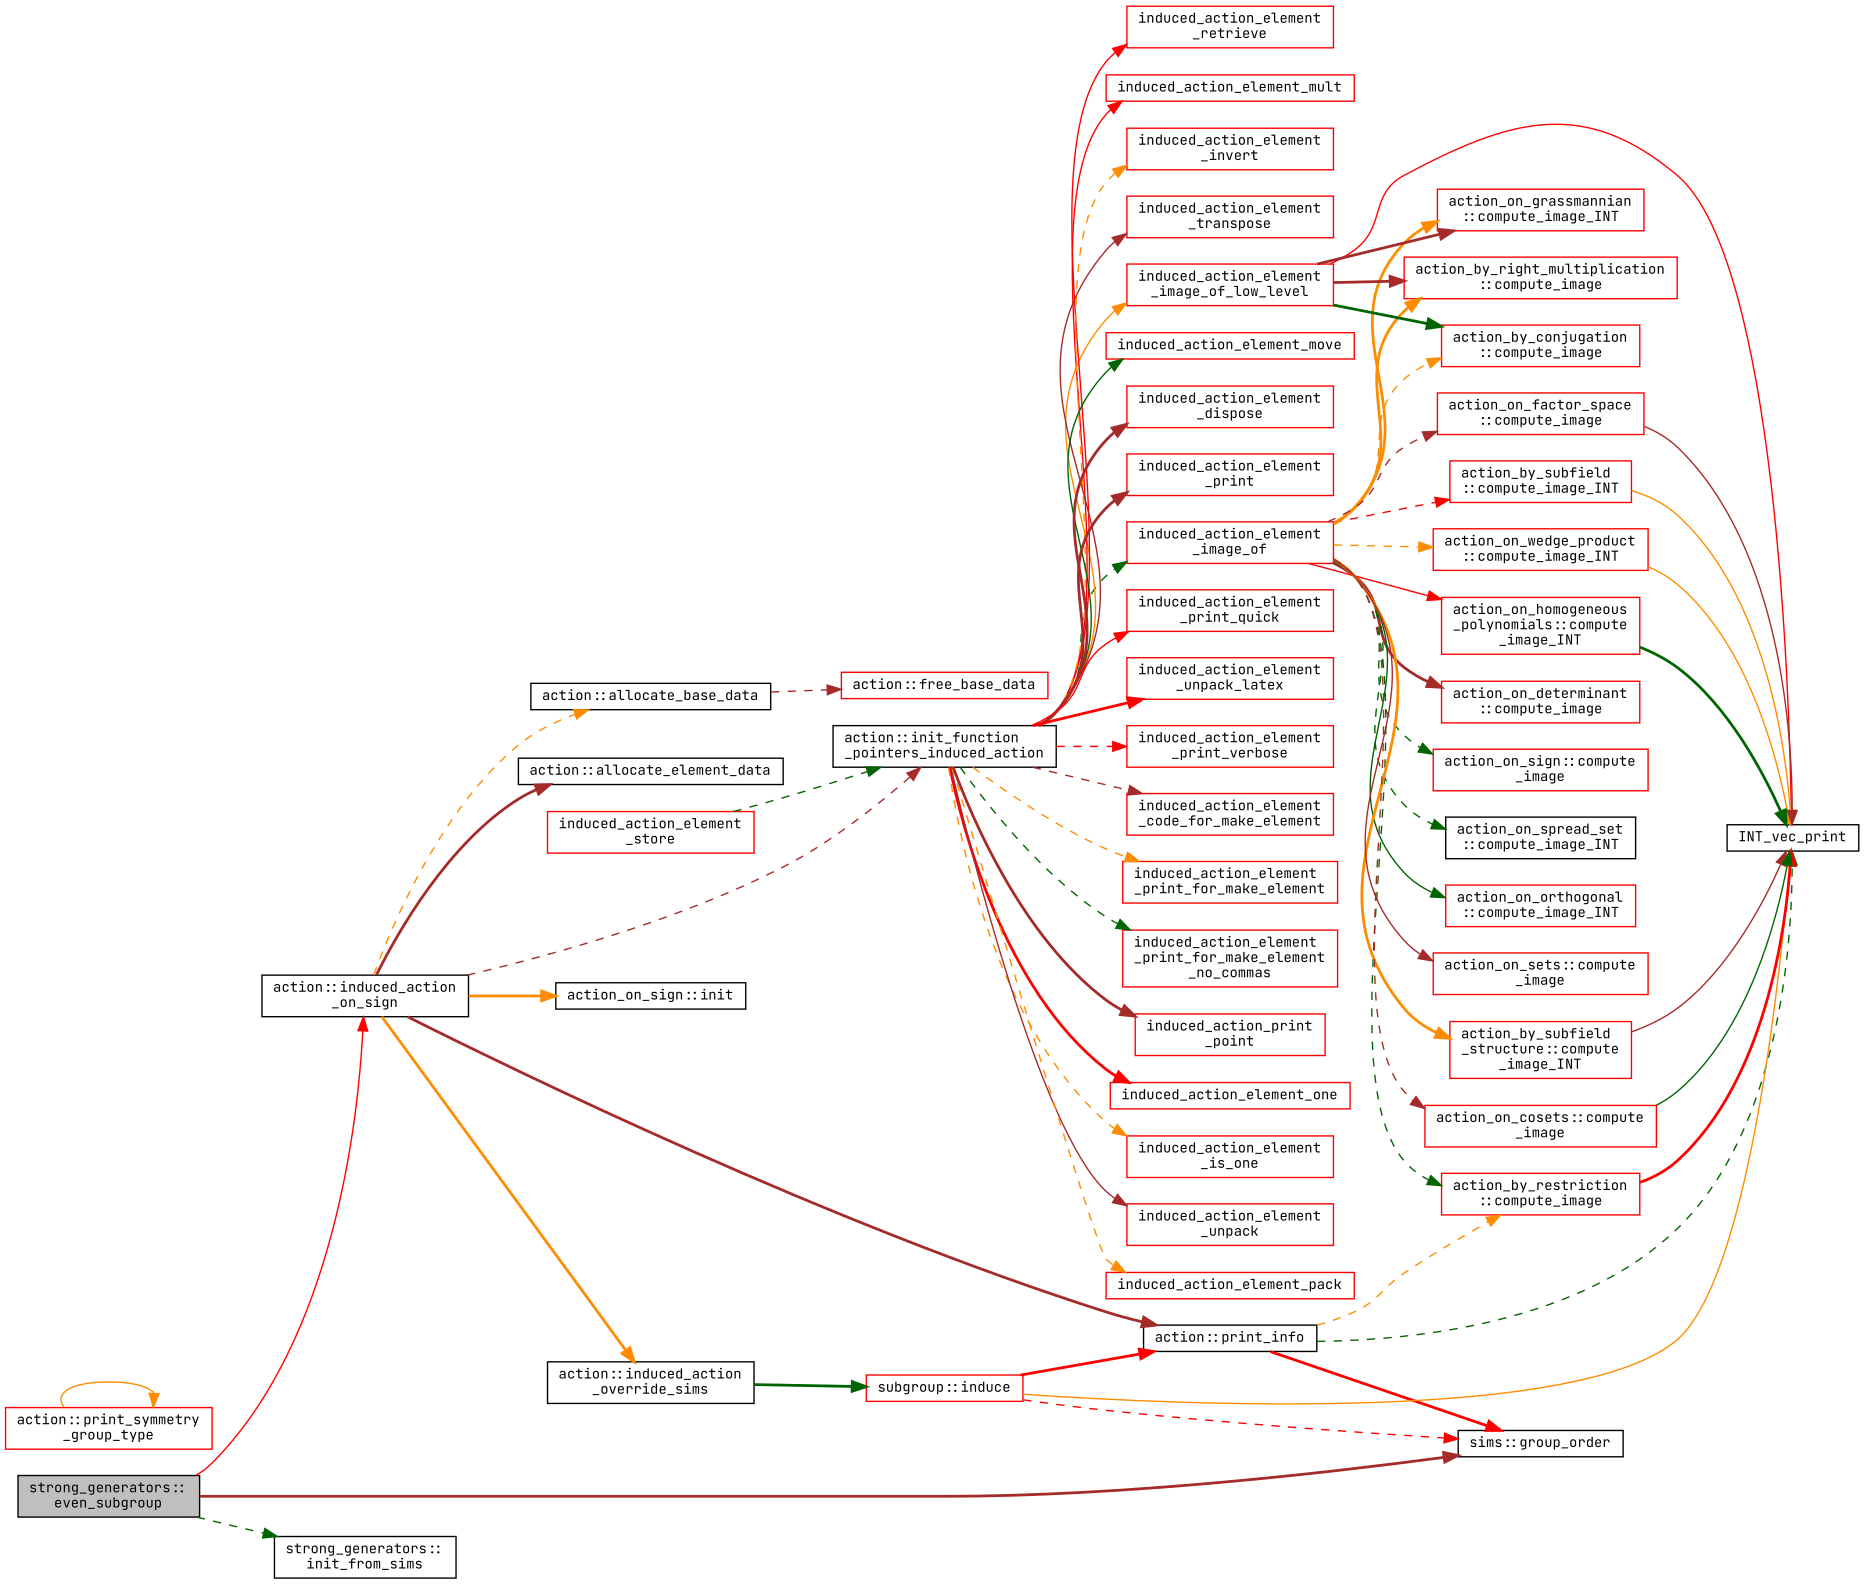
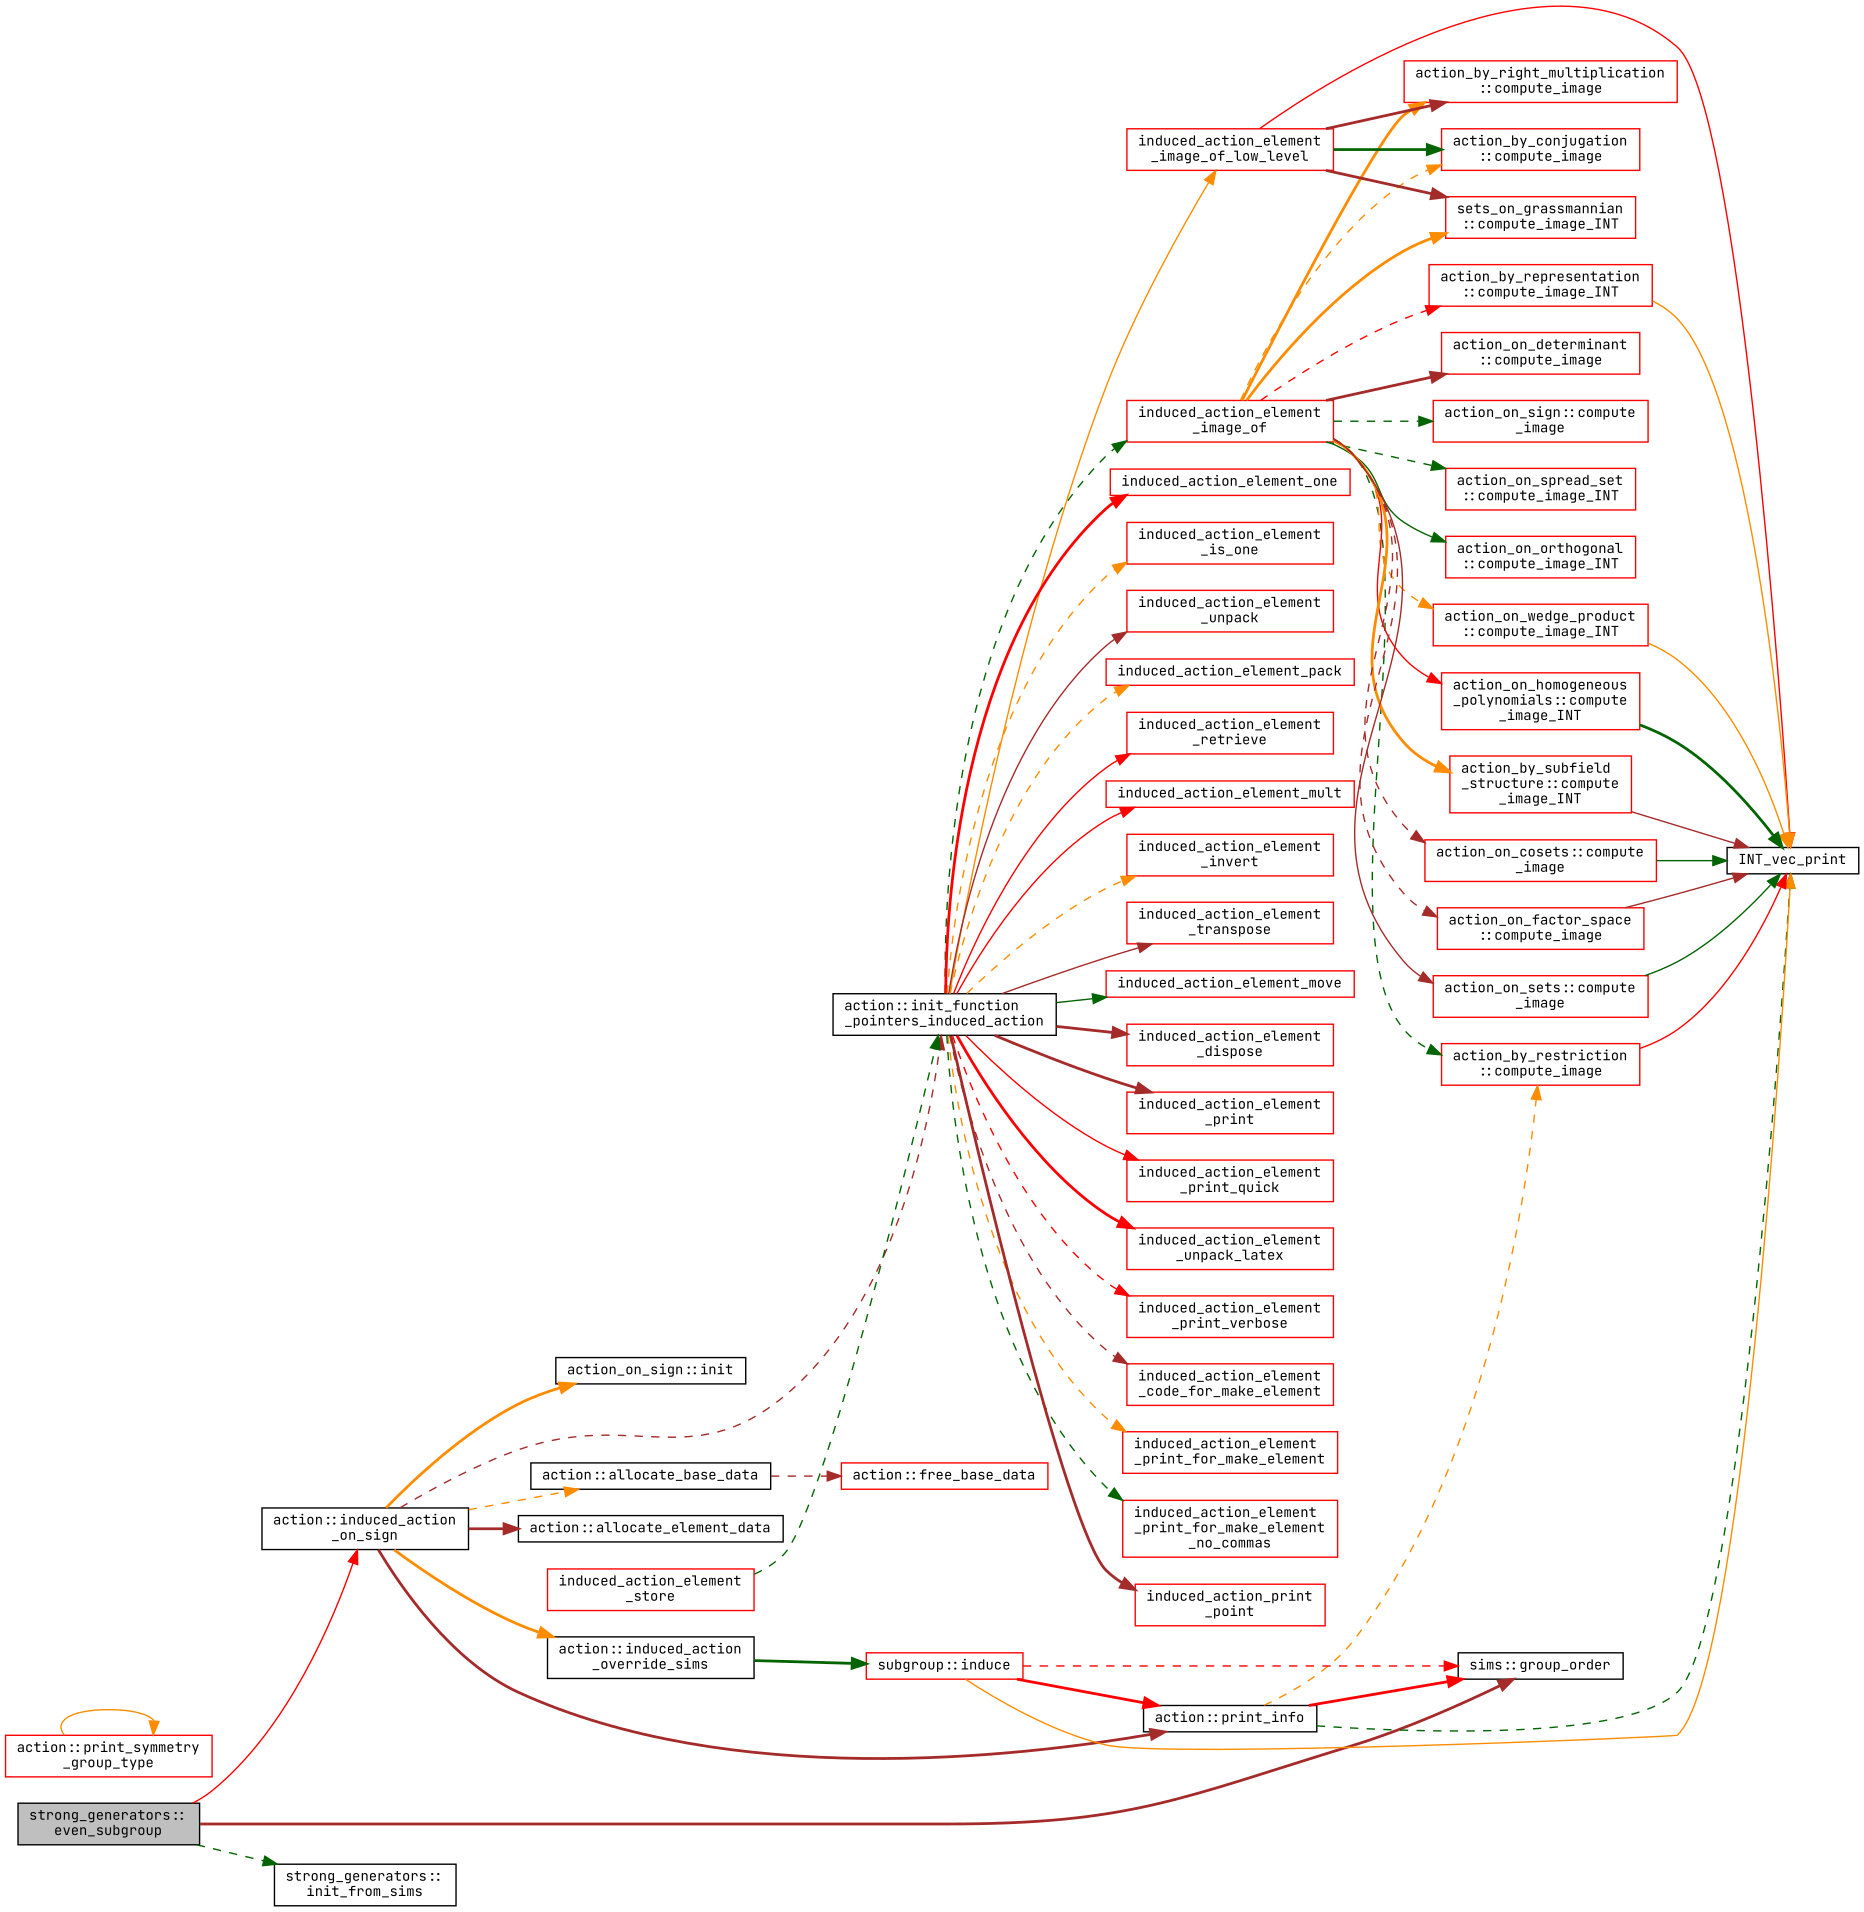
node "action_on_grassmannian ::compute_image_INT": label "action_on_grassmannian ::compute_image_INT" -> "sets_on_grassmannian ::compute_image_INT"
node "action_by_subfield ::compute_image_INT": label "action_by_subfield ::compute_image_INT" -> "action_by_representation ::compute_image_INT"
node "action_on_spread_set ::compute_image_INT": color black -> red
edge "action_on_sets::compute _image" -> "INT_vec_print": added
edge "action_by_restriction ::compute_image" -> "INT_vec_print": style bold -> solid
